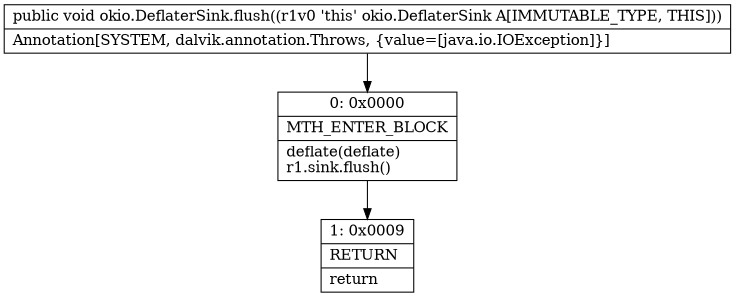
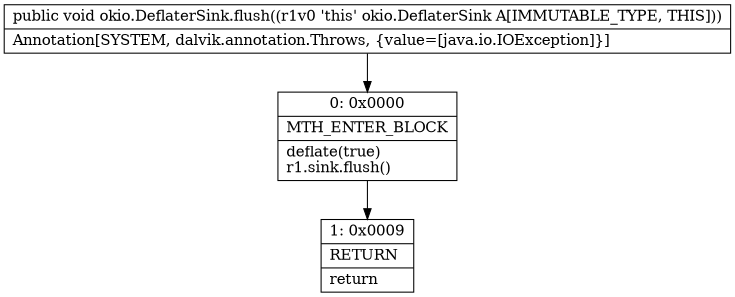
node "0: 0x0000": text "deflate(deflate)" -> "deflate(true)"
